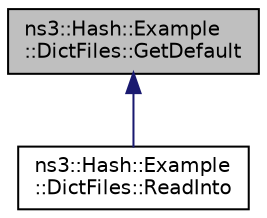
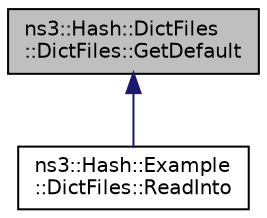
node "ns3::Hash::Example ::DictFiles::GetDefault": label "ns3::Hash::Example ::DictFiles::GetDefault" -> "ns3::Hash::DictFiles ::DictFiles::GetDefault"
